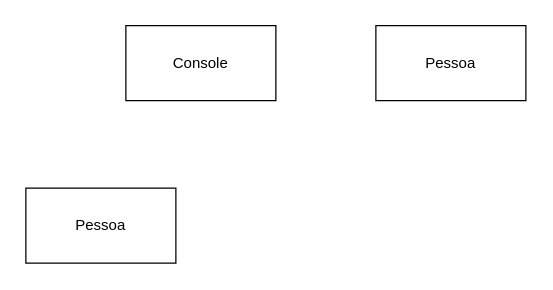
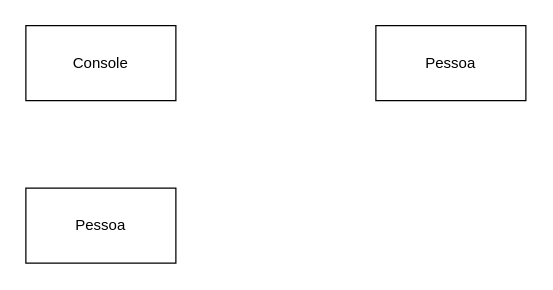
node "Console": moved (201, 63) -> (101, 63)
